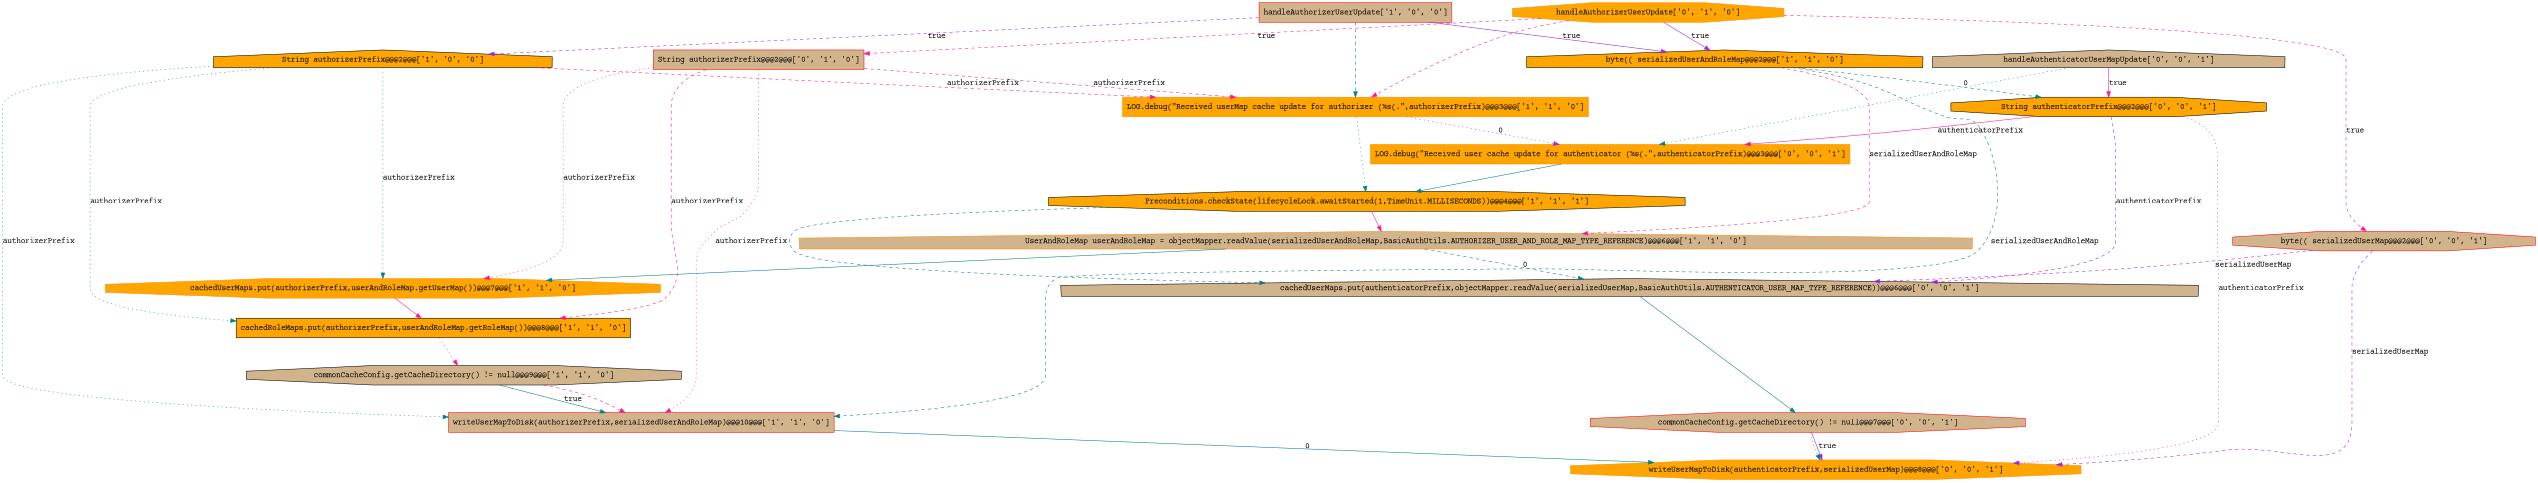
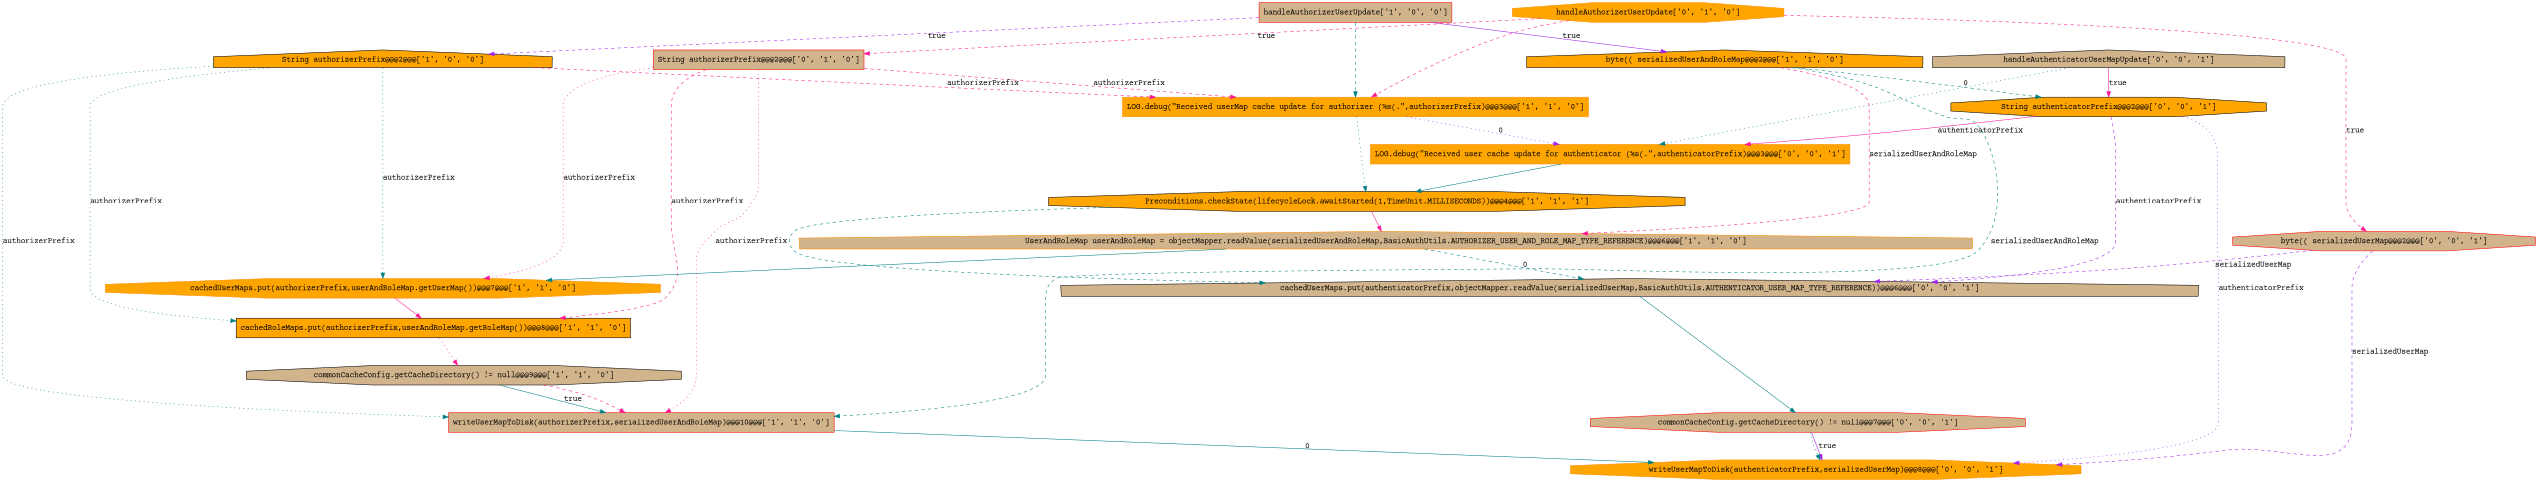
edge "handleAuthorizerUserUpdate['0', '1', '0']" -> "byte(( serializedUserAndRoleMap@@@2@@@['1', '1', '0']": removed, label "true"
